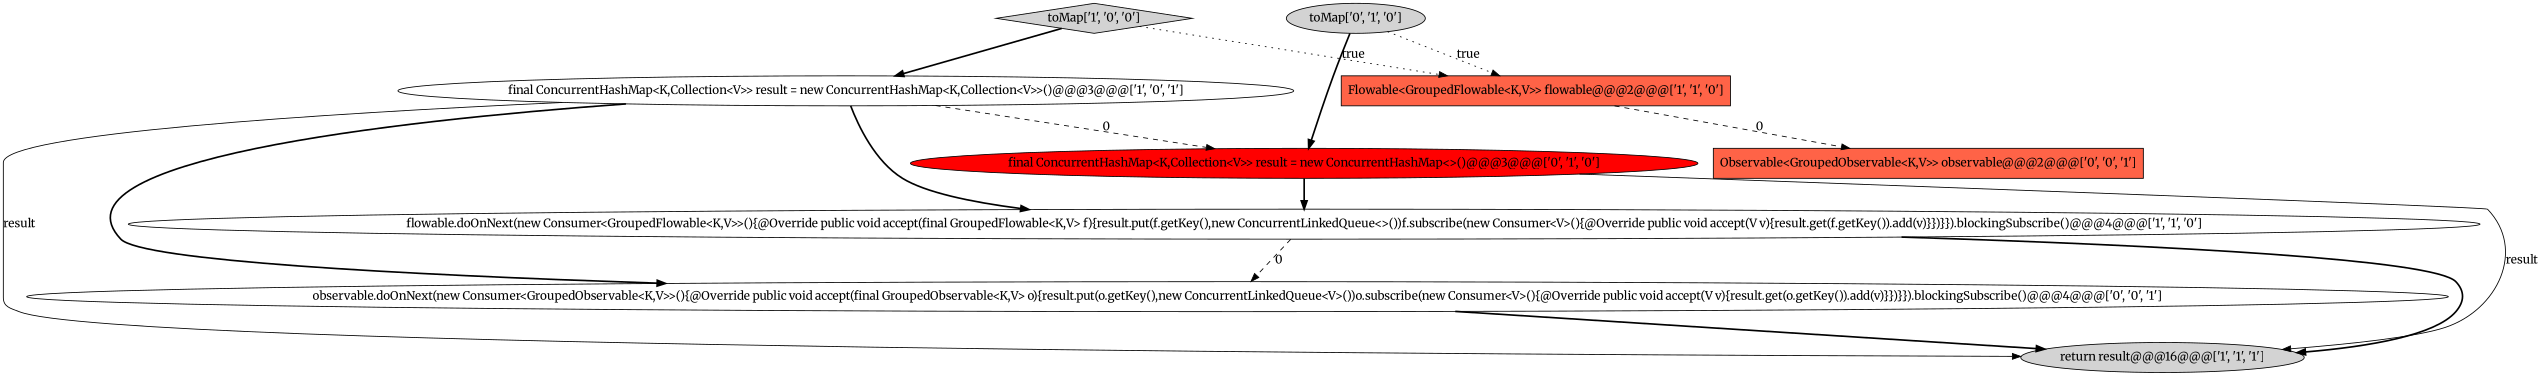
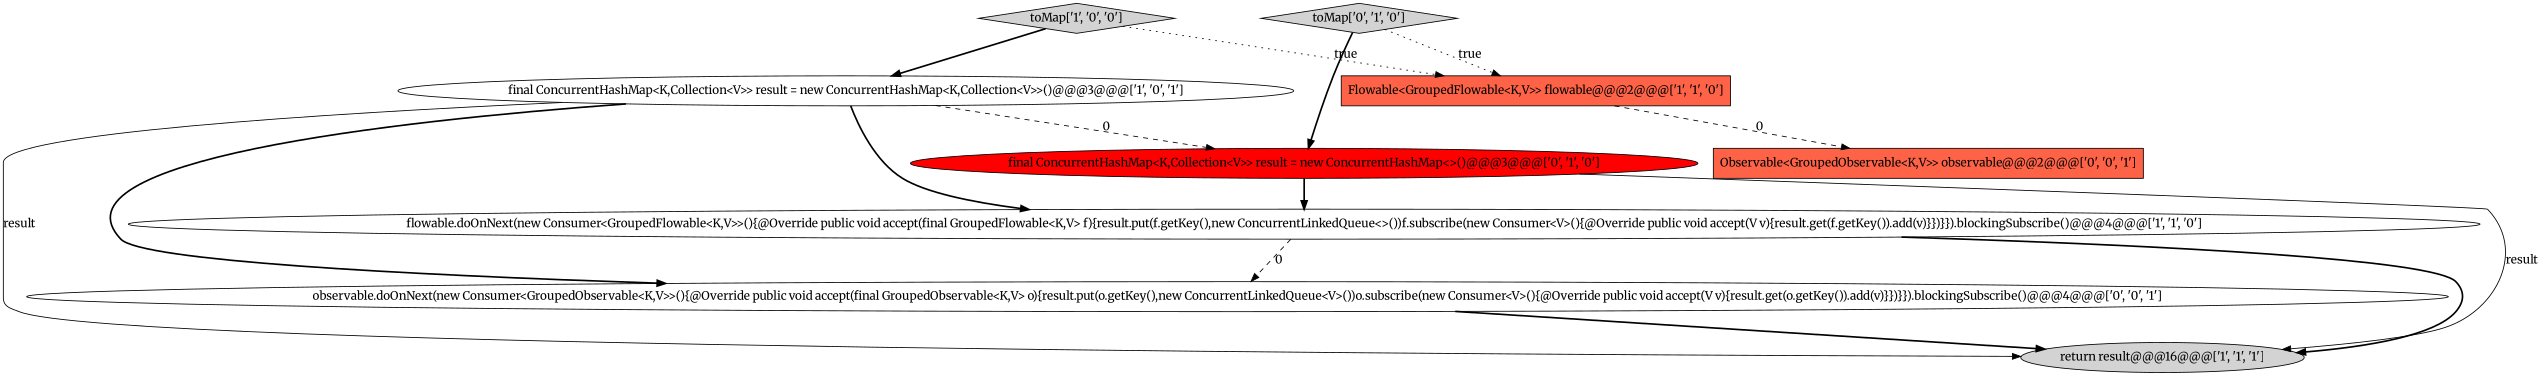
node "toMap['0', '1', '0']": shape ellipse -> diamond
